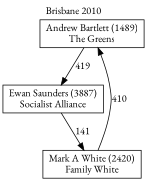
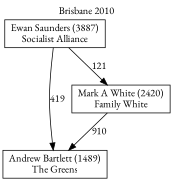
edge "Andrew Bartlett (1489) The Greens" -> "Ewan Saunders (3887) Socialist Alliance": reversed
edge "Mark A White (2420) Family White" -> "Andrew Bartlett (1489) The Greens": label "410" -> "910"
edge "Ewan Saunders (3887) Socialist Alliance" -> "Mark A White (2420) Family White": label "141" -> "121"
